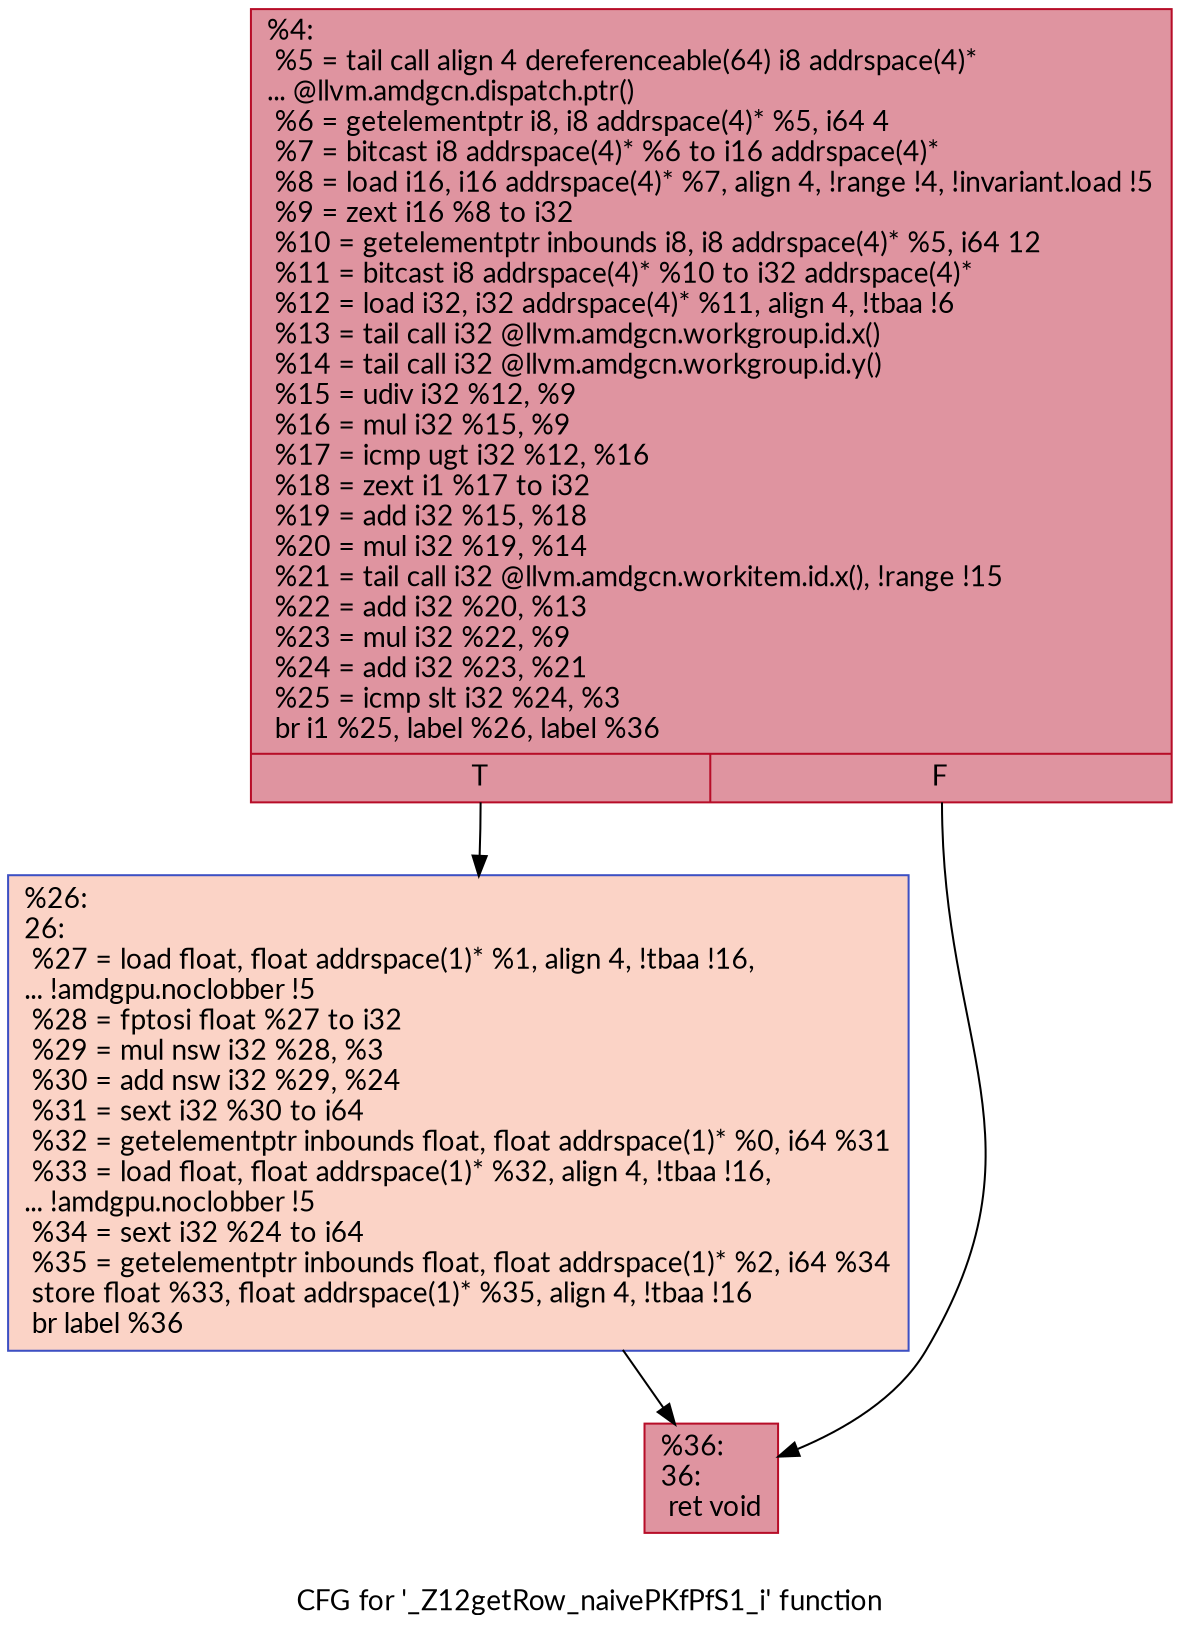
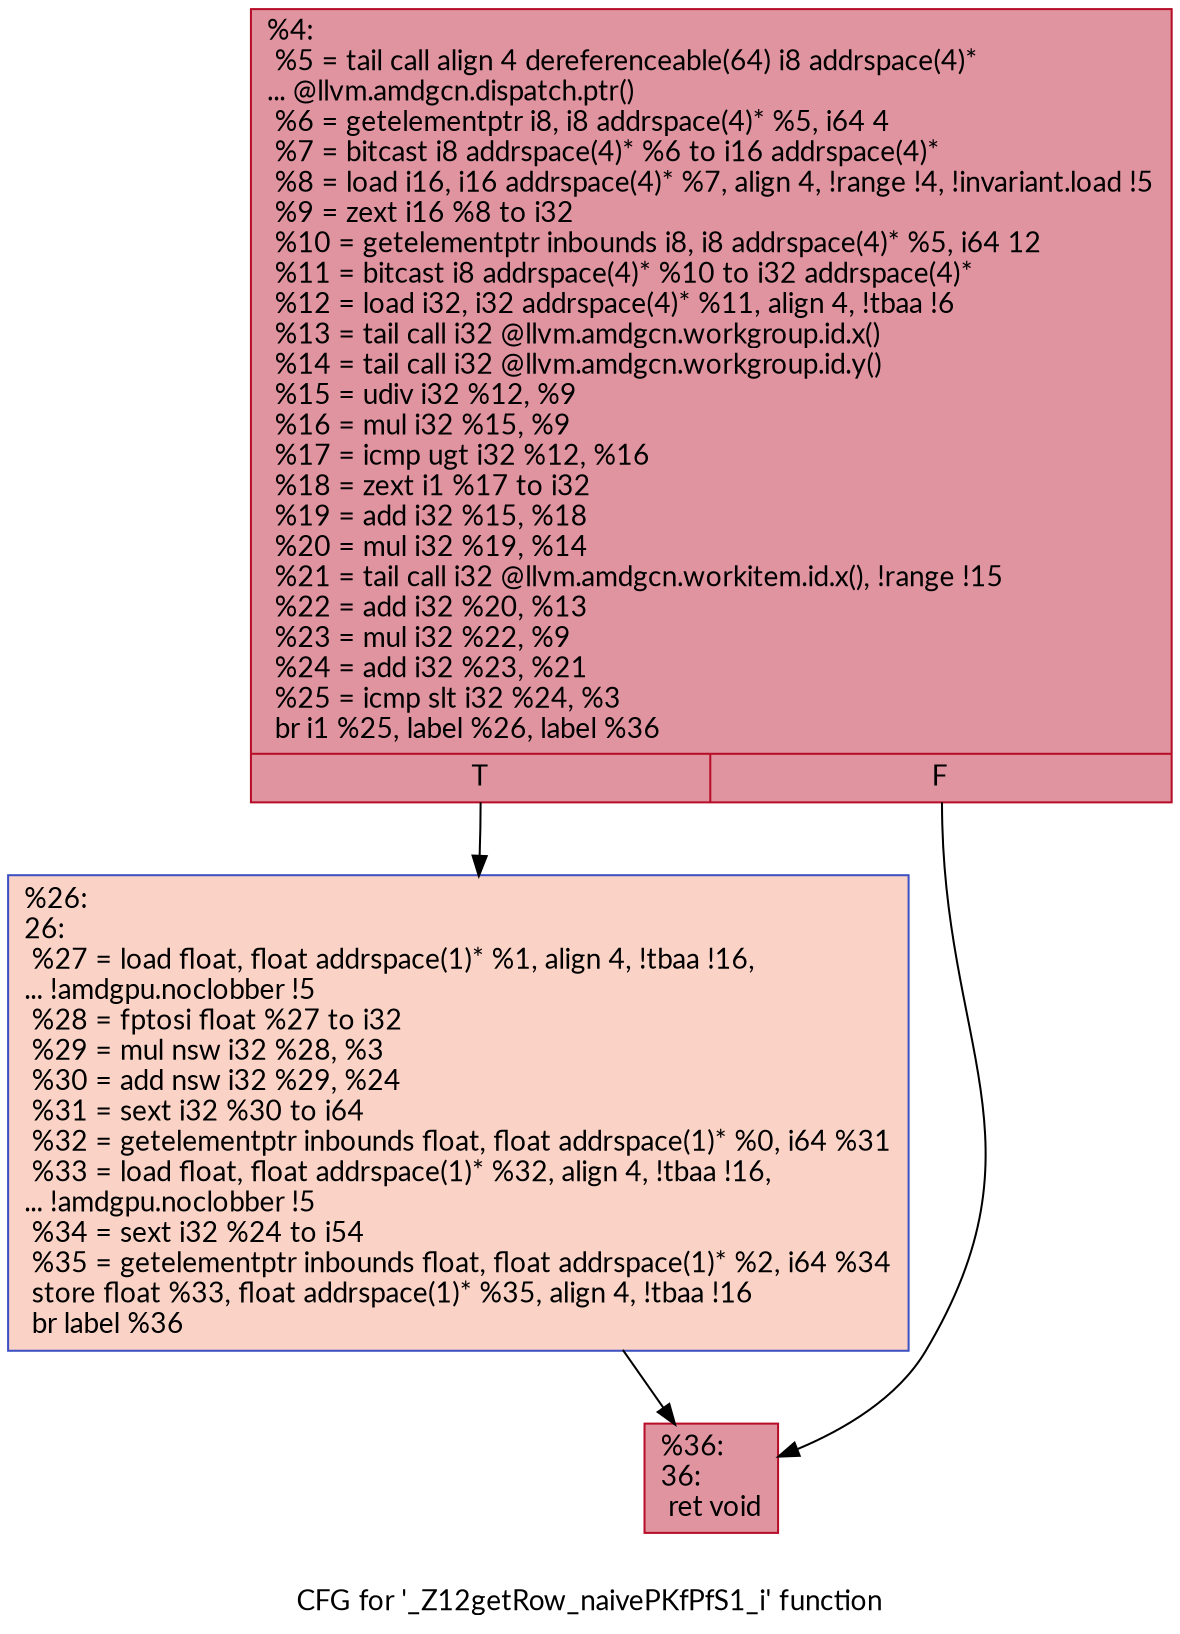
node "%26:": text "%34 = sext i32 %24 to i64" -> "%34 = sext i32 %24 to i54"
